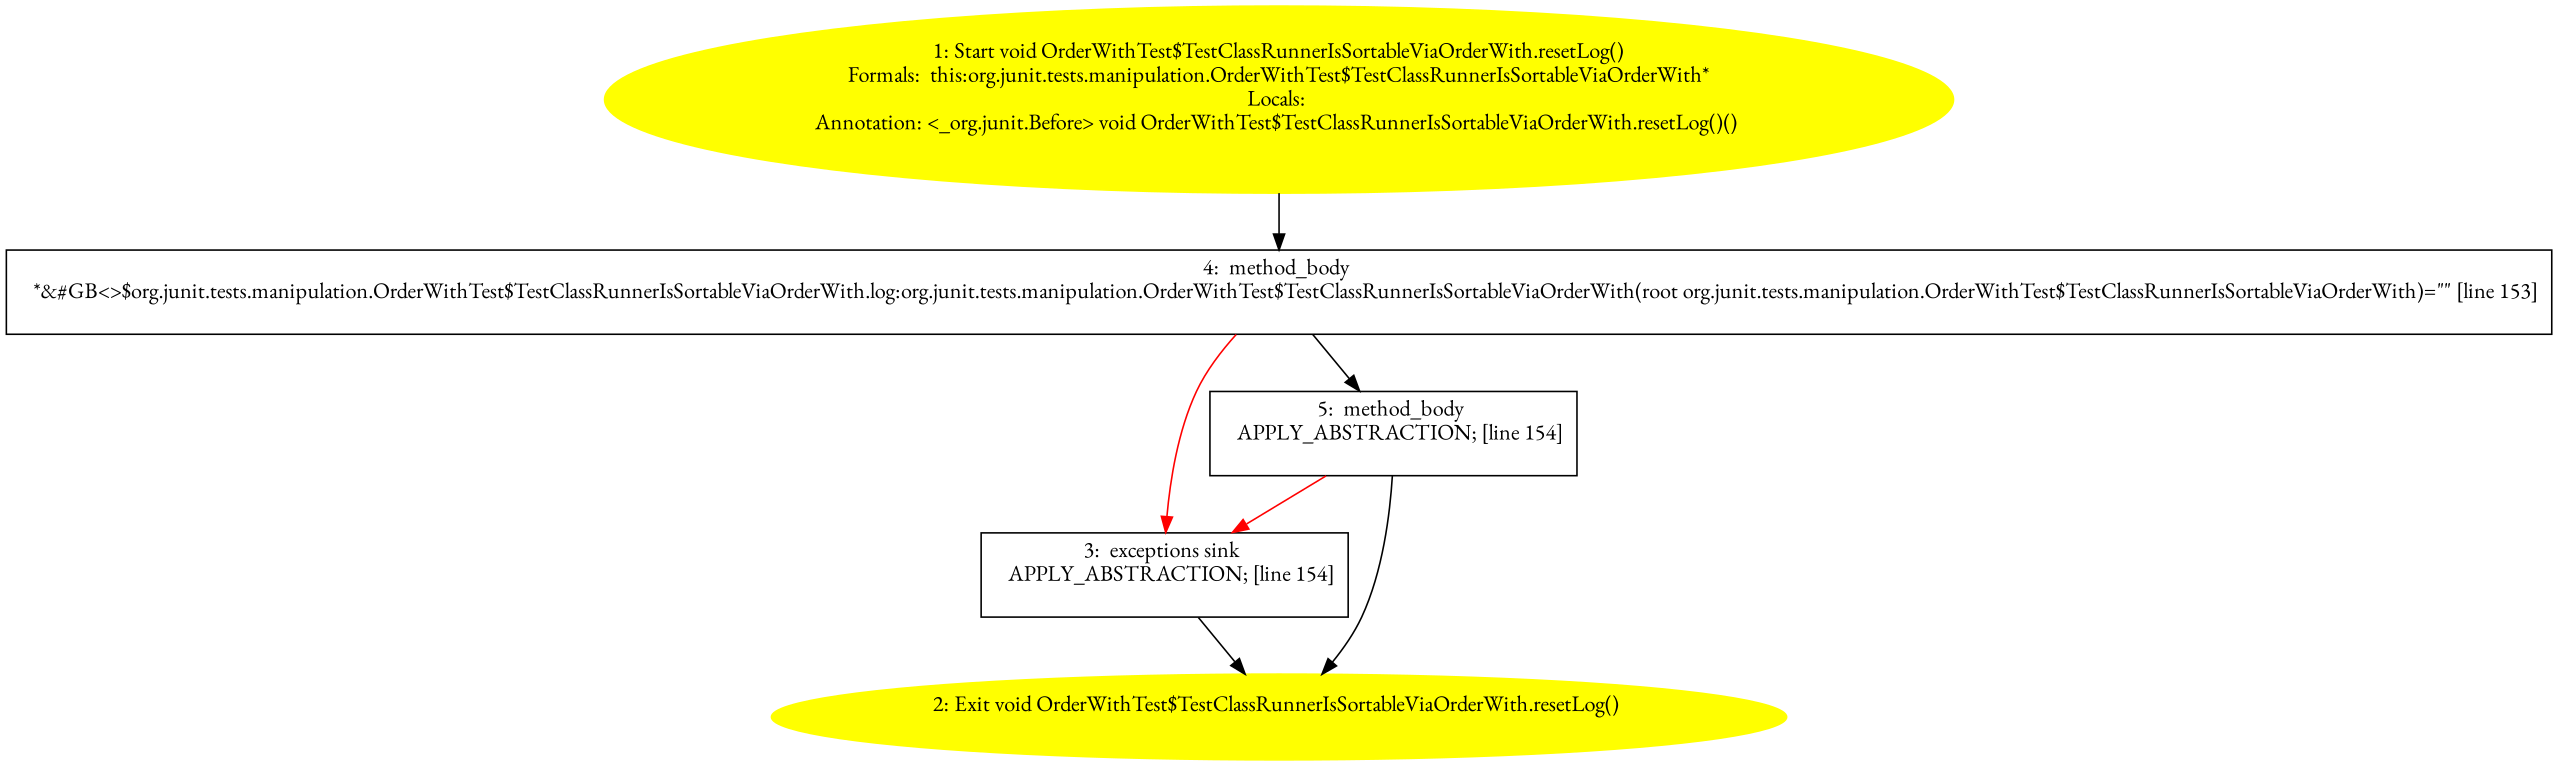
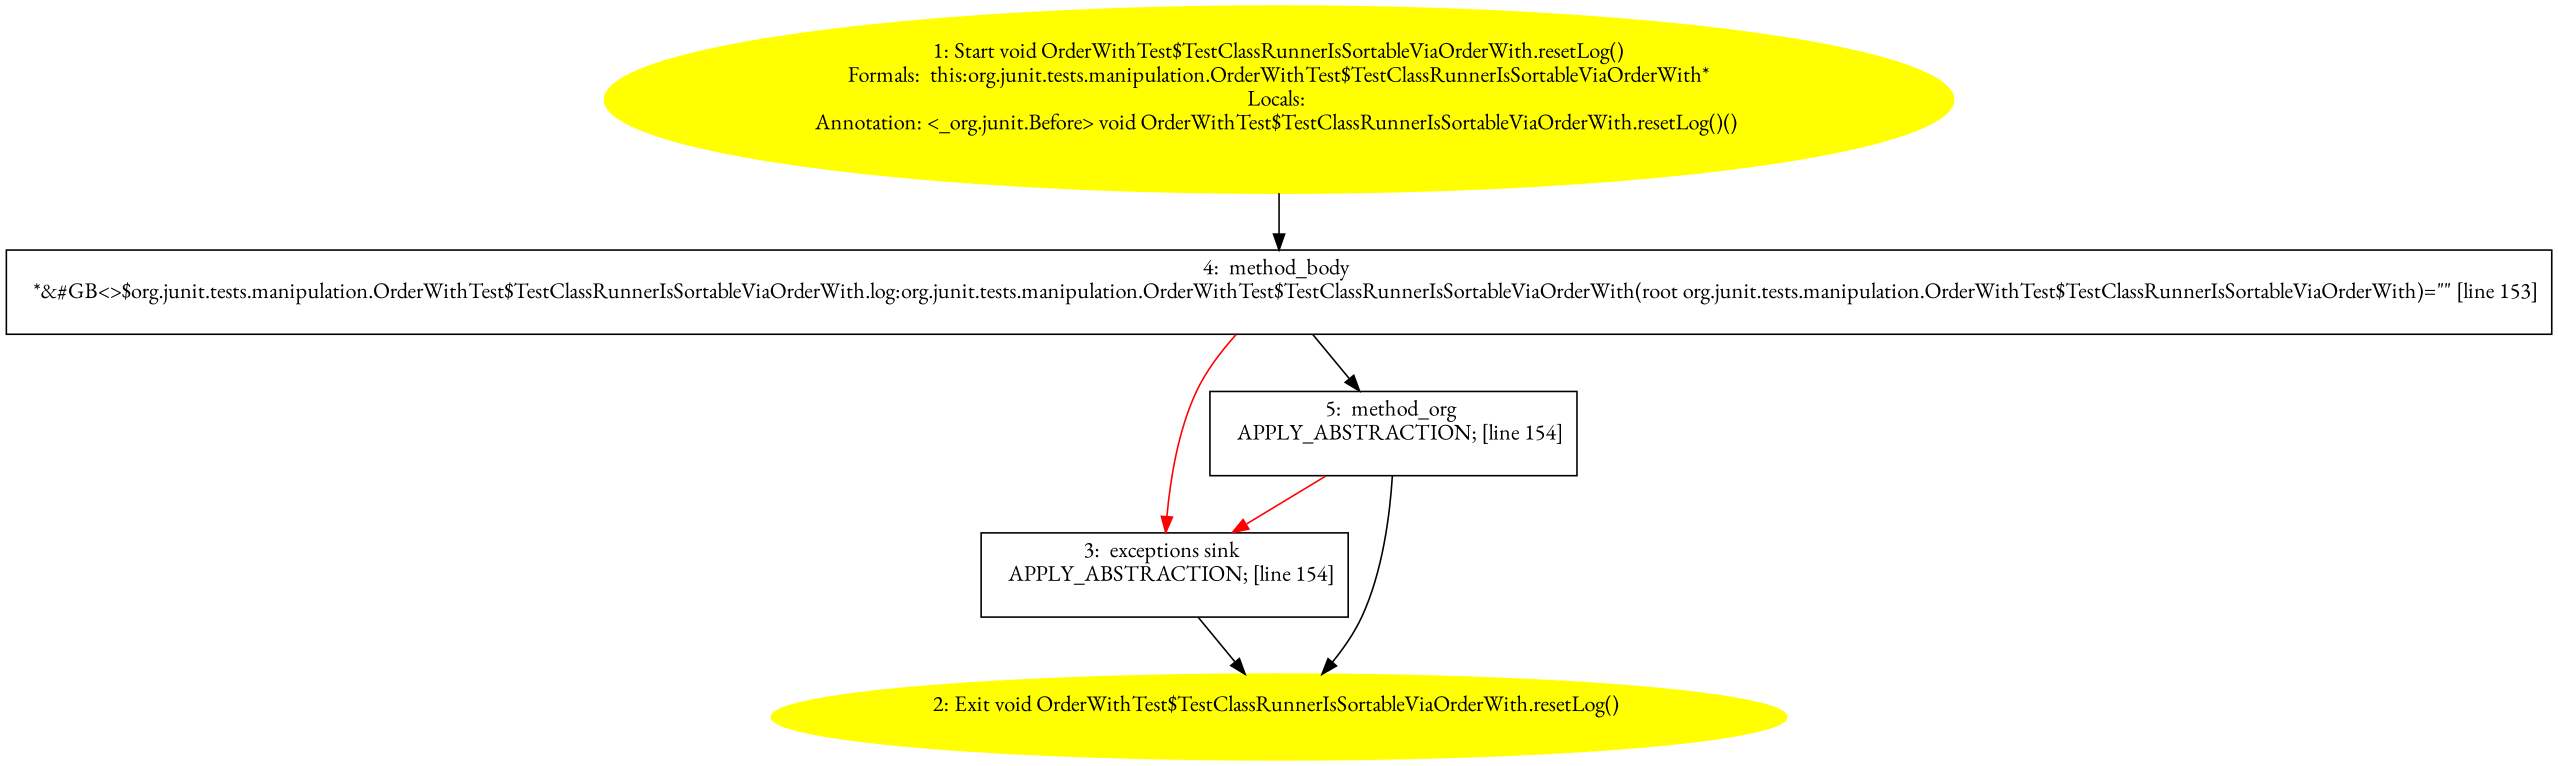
node "5:  method_body APPLY_ABSTRACTION; [line 154]": label "5:  method_body APPLY_ABSTRACTION; [line 154]" -> "5:  method_org APPLY_ABSTRACTION; [line 154]"
